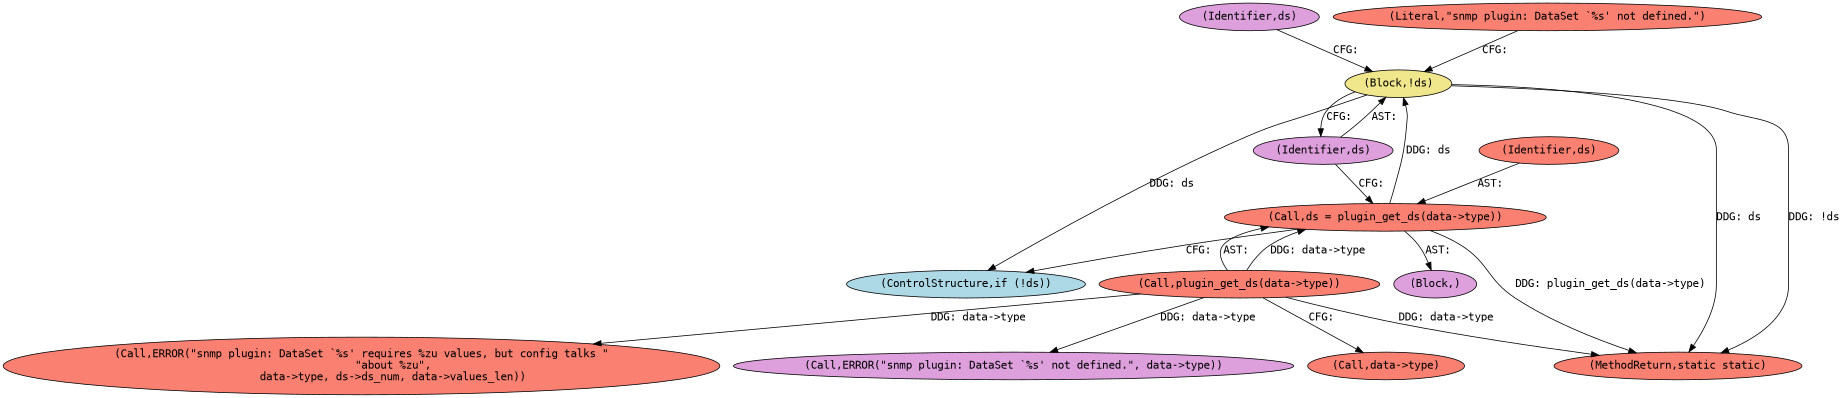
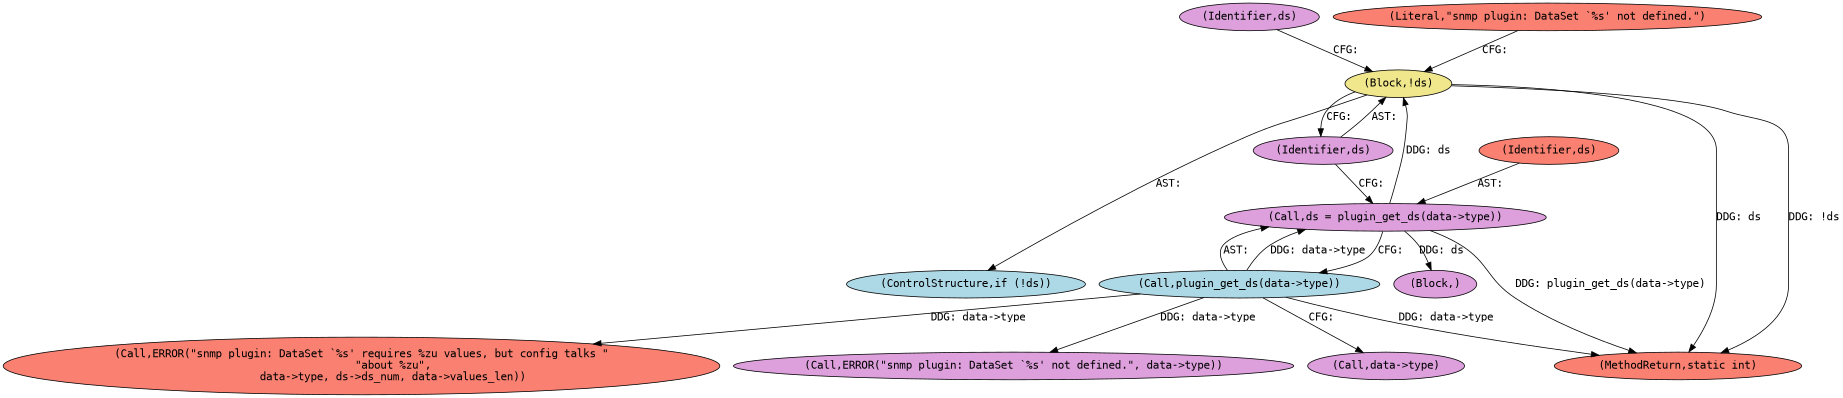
edge "(Block,!ds)" -> "(ControlStructure,if (!ds))": label "DDG: ds" -> "AST: "
node "(Call,ds = plugin_get_ds(data->type))": fillcolor salmon -> plum
edge "(Call,ds = plugin_get_ds(data->type))" -> "(ControlStructure,if (!ds))": now "(Call,ds = plugin_get_ds(data->type))" -> "(Call,plugin_get_ds(data->type))"
edge "(Call,ds = plugin_get_ds(data->type))" -> "(Block,)": label "AST: " -> "DDG: ds"
node "(Call,plugin_get_ds(data->type))": fillcolor salmon -> lightblue
node "(Call,data->type)": fillcolor salmon -> plum
node "(MethodReturn,static static)": label "(MethodReturn,static static)" -> "(MethodReturn,static int)"
